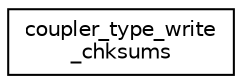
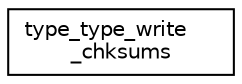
node "coupler_type_write _chksums": label "coupler_type_write _chksums" -> "type_type_write _chksums"
